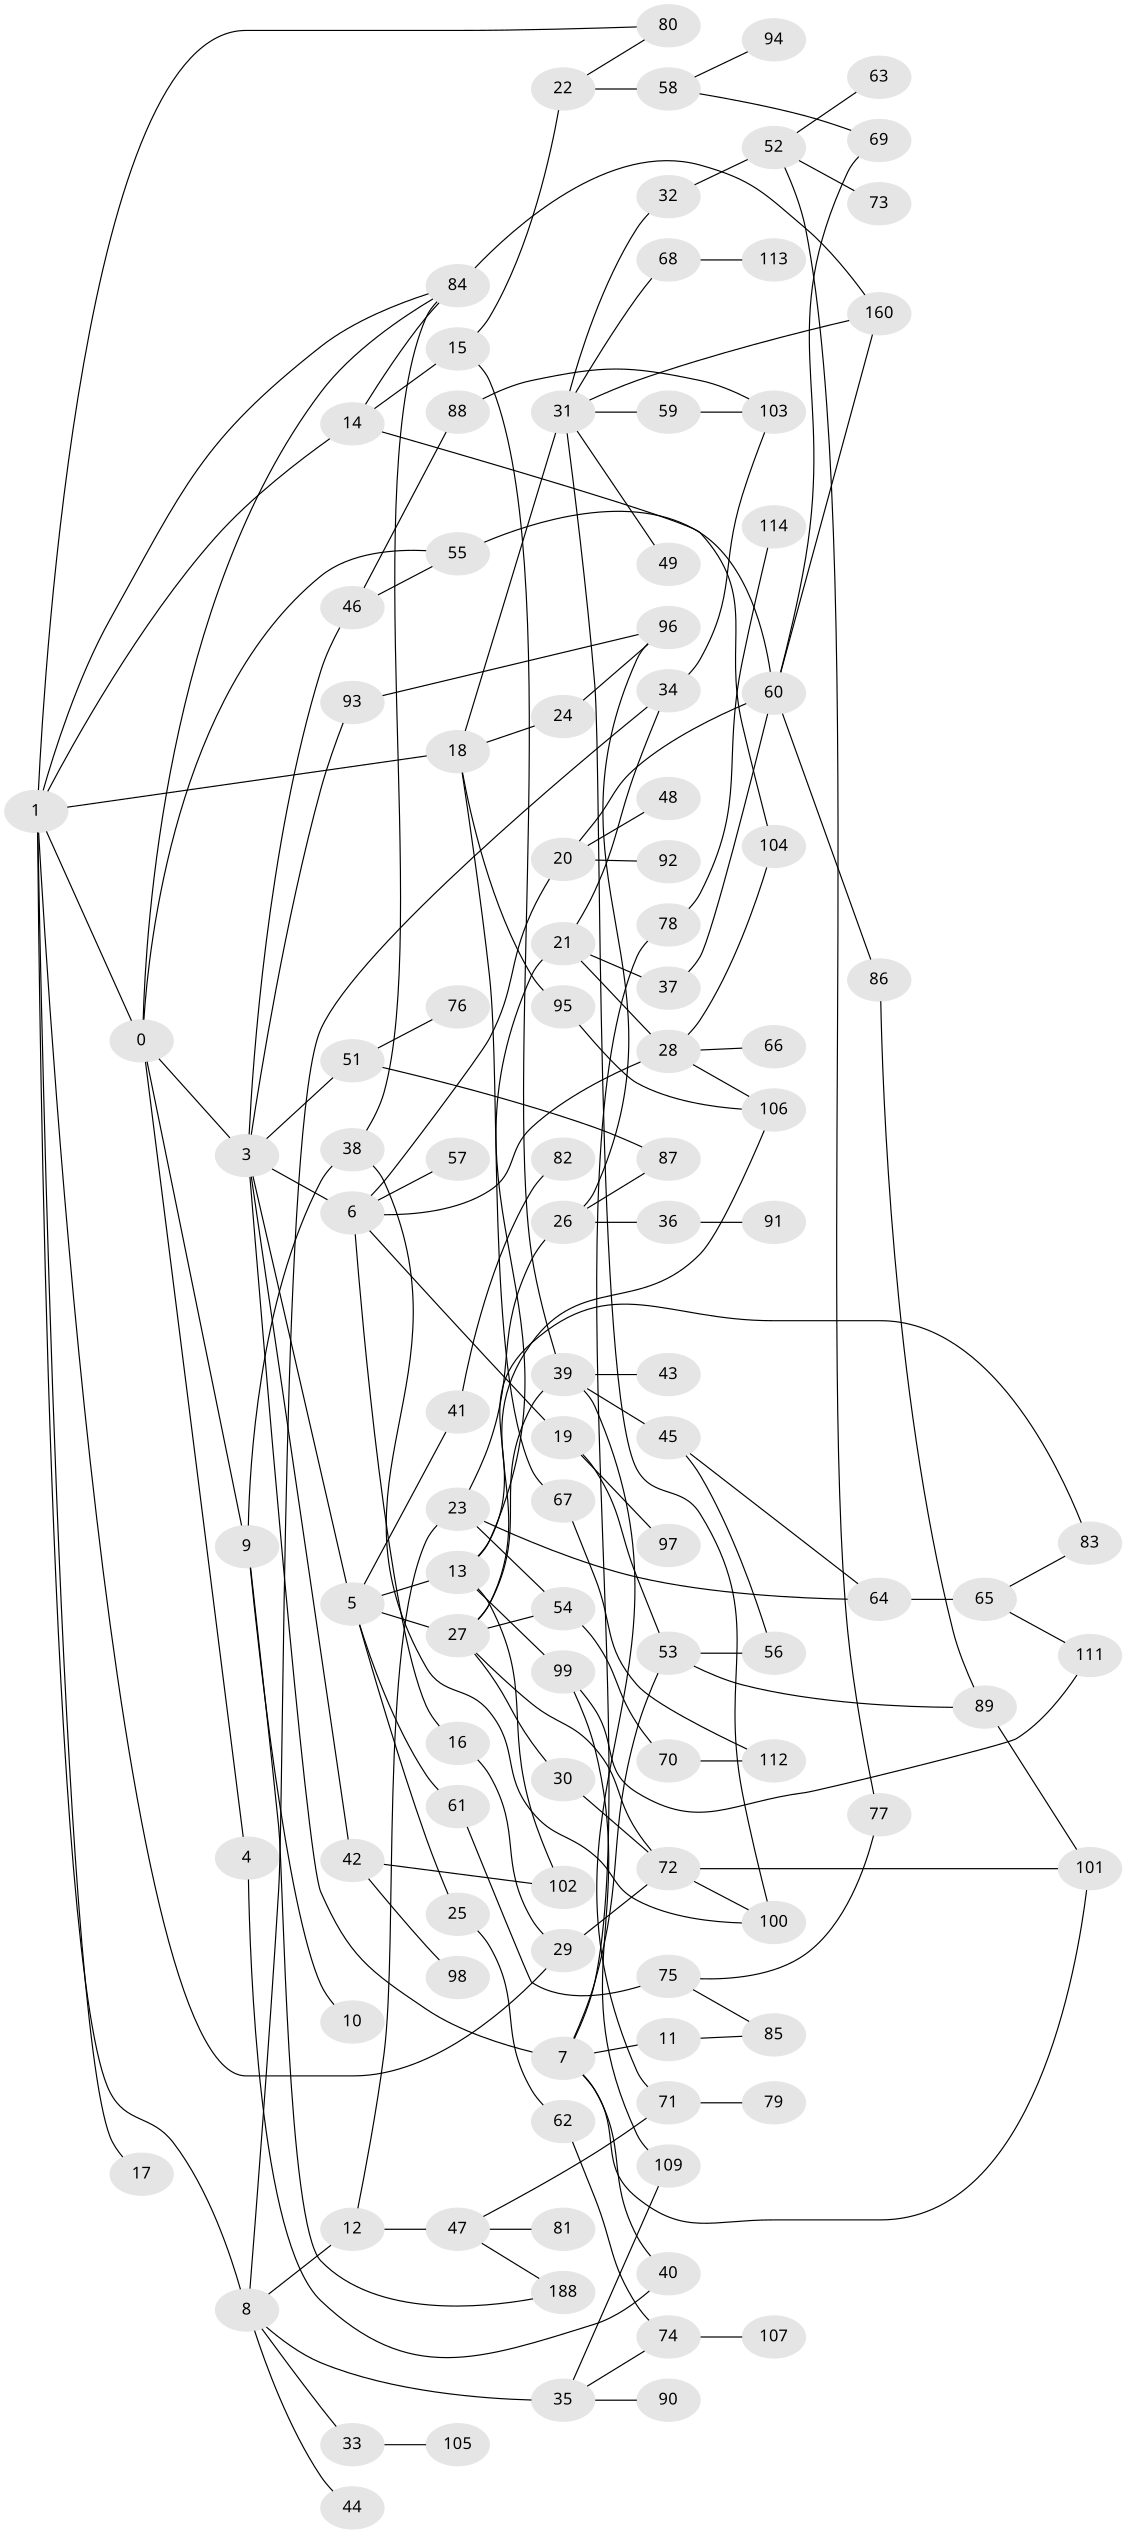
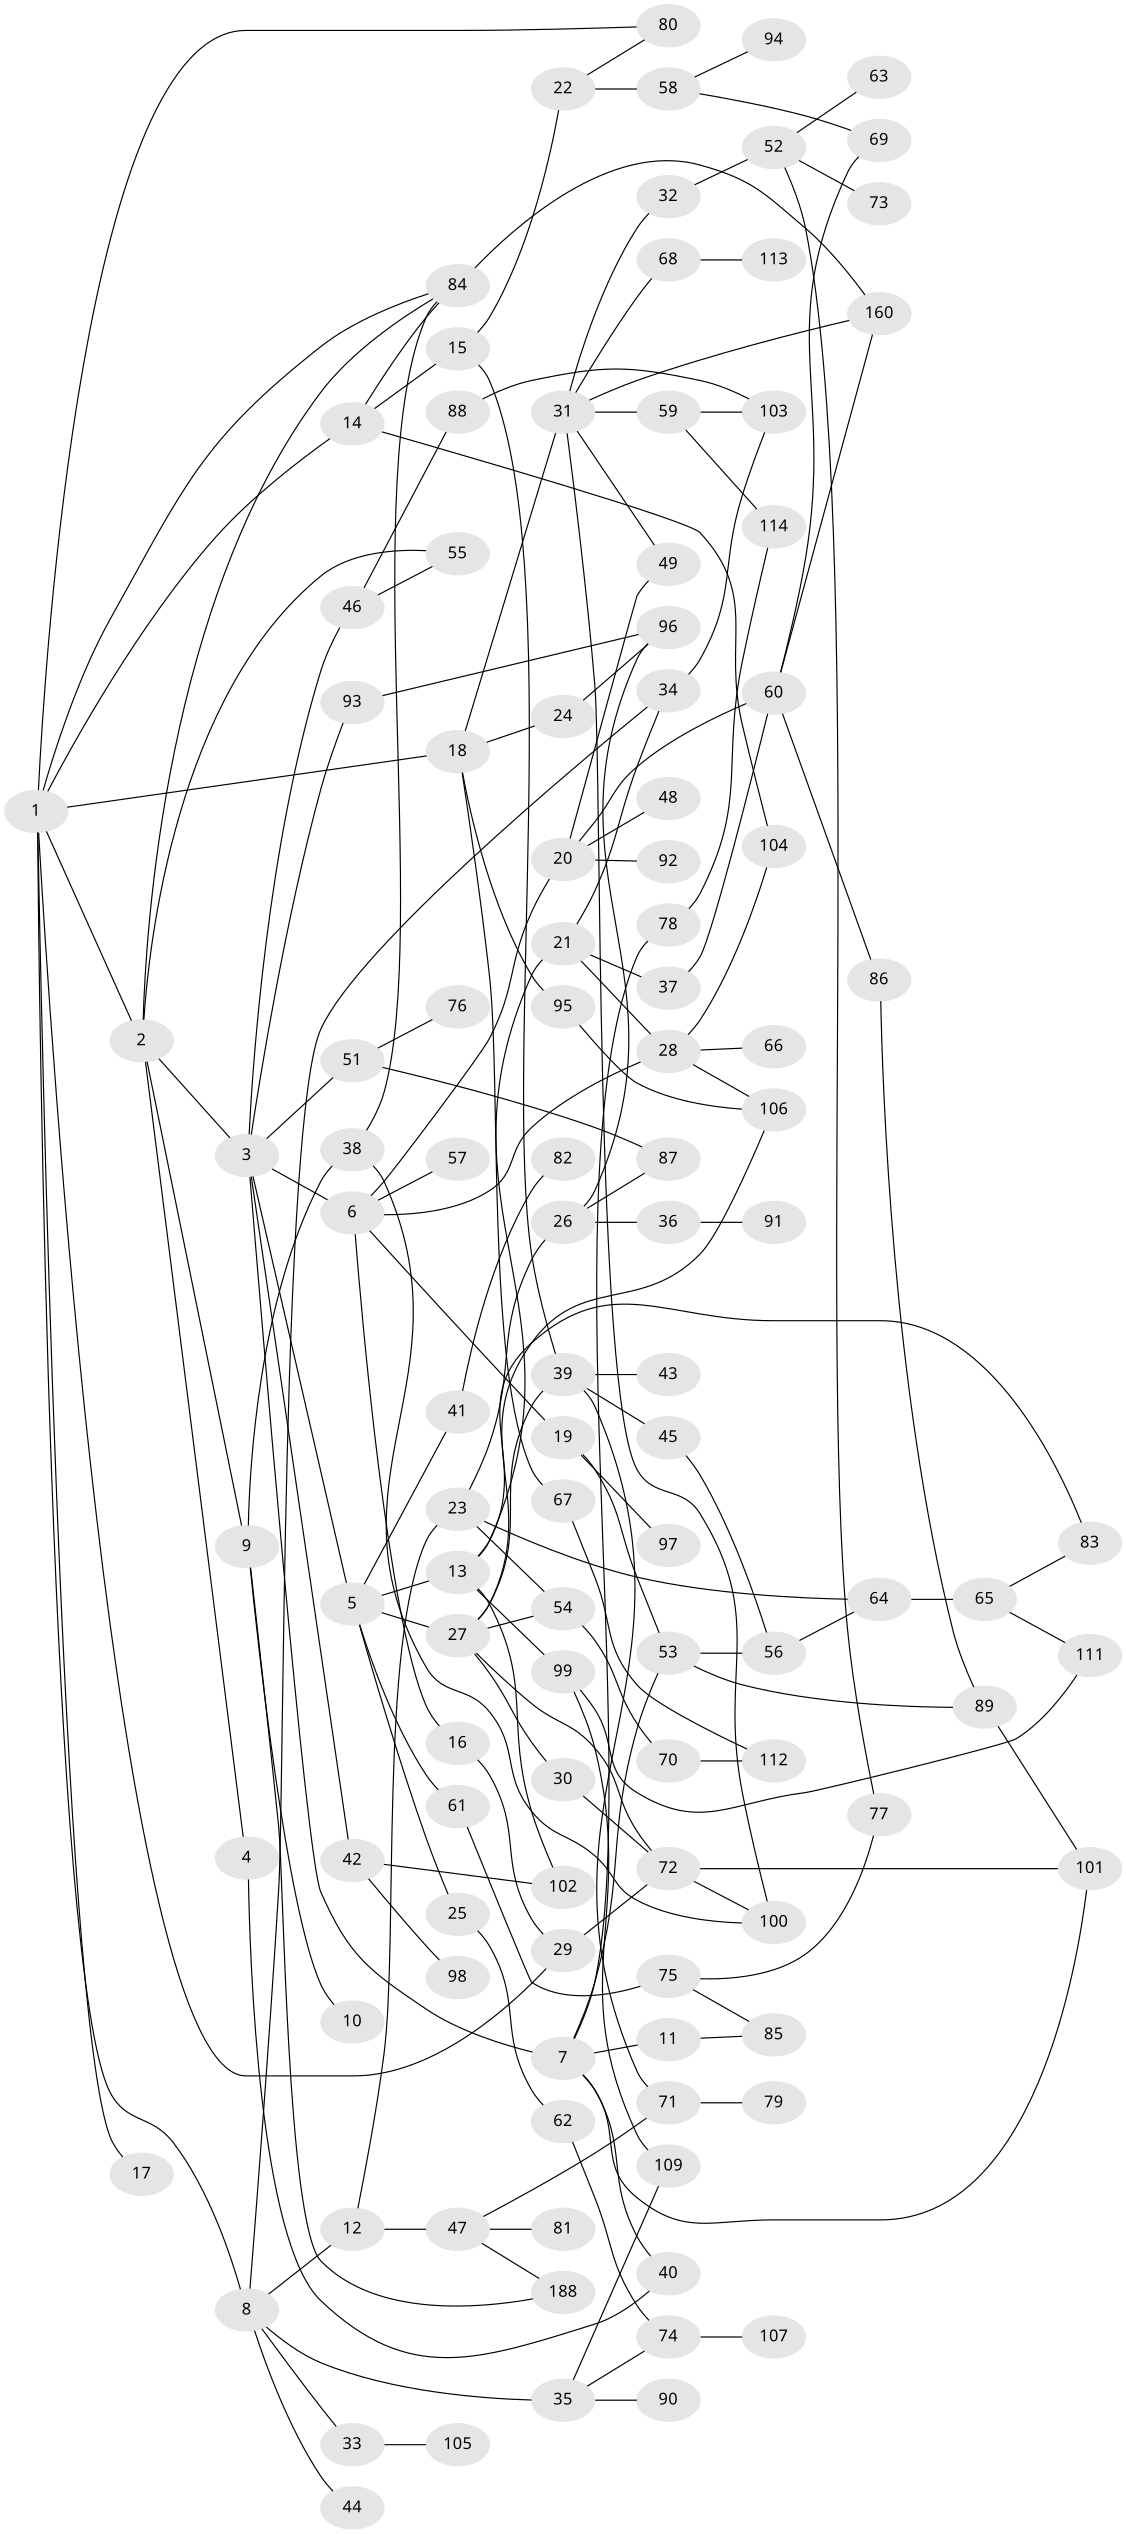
edge "59" -- "114": added
edge "55" -- "60": removed
edge "49" -- "20": added
node "0": label "0" -> "2"
edge "45" -- "64": now "56" -- "64"
